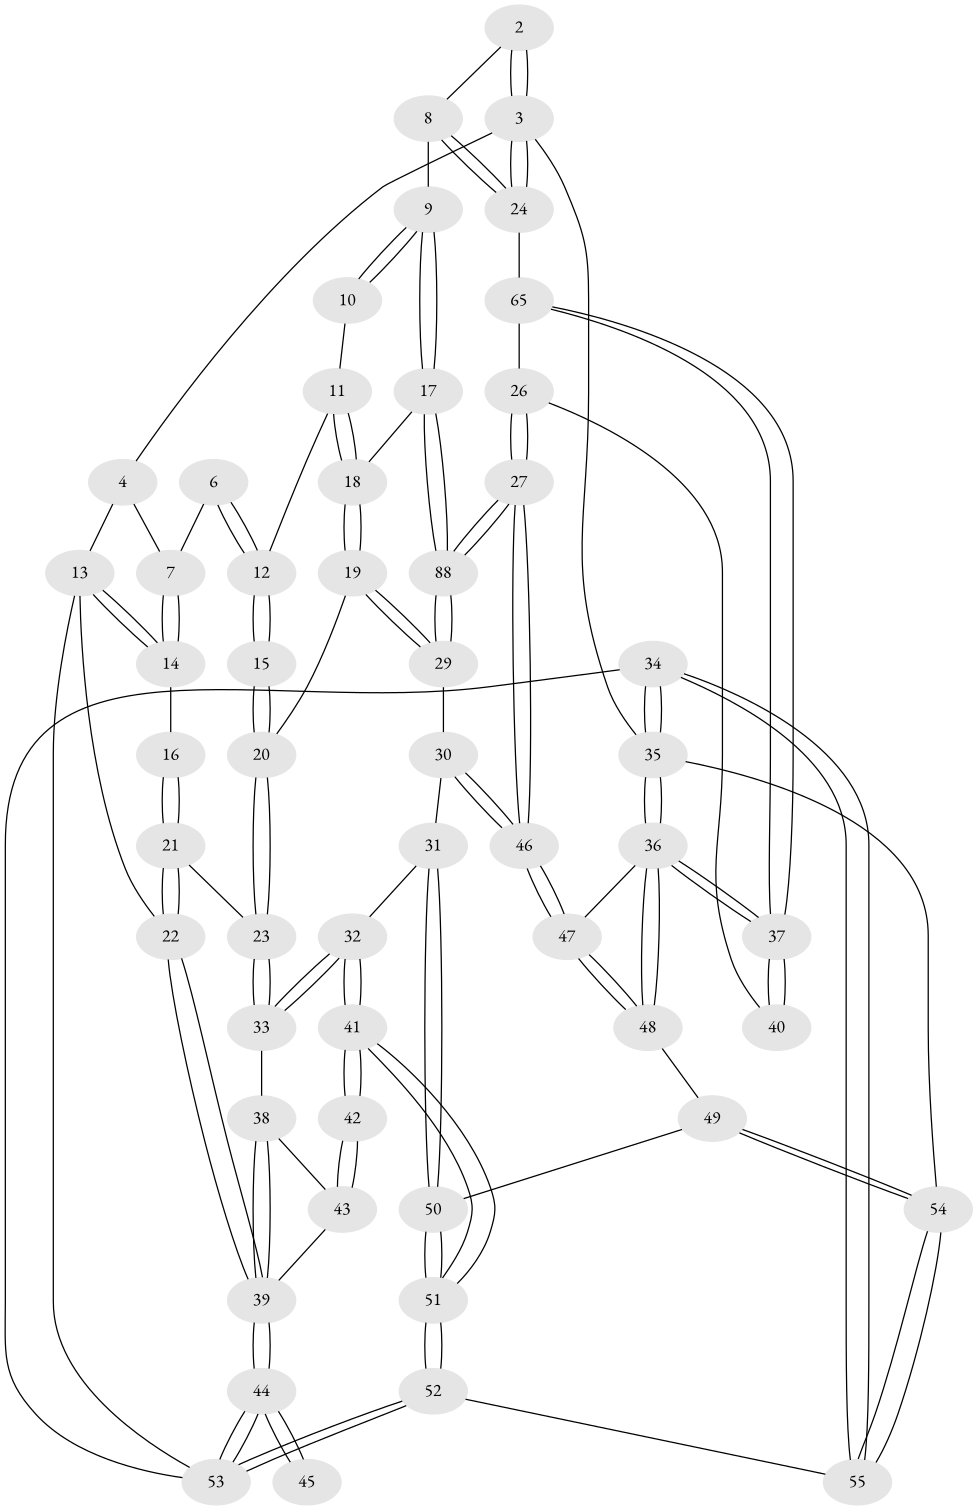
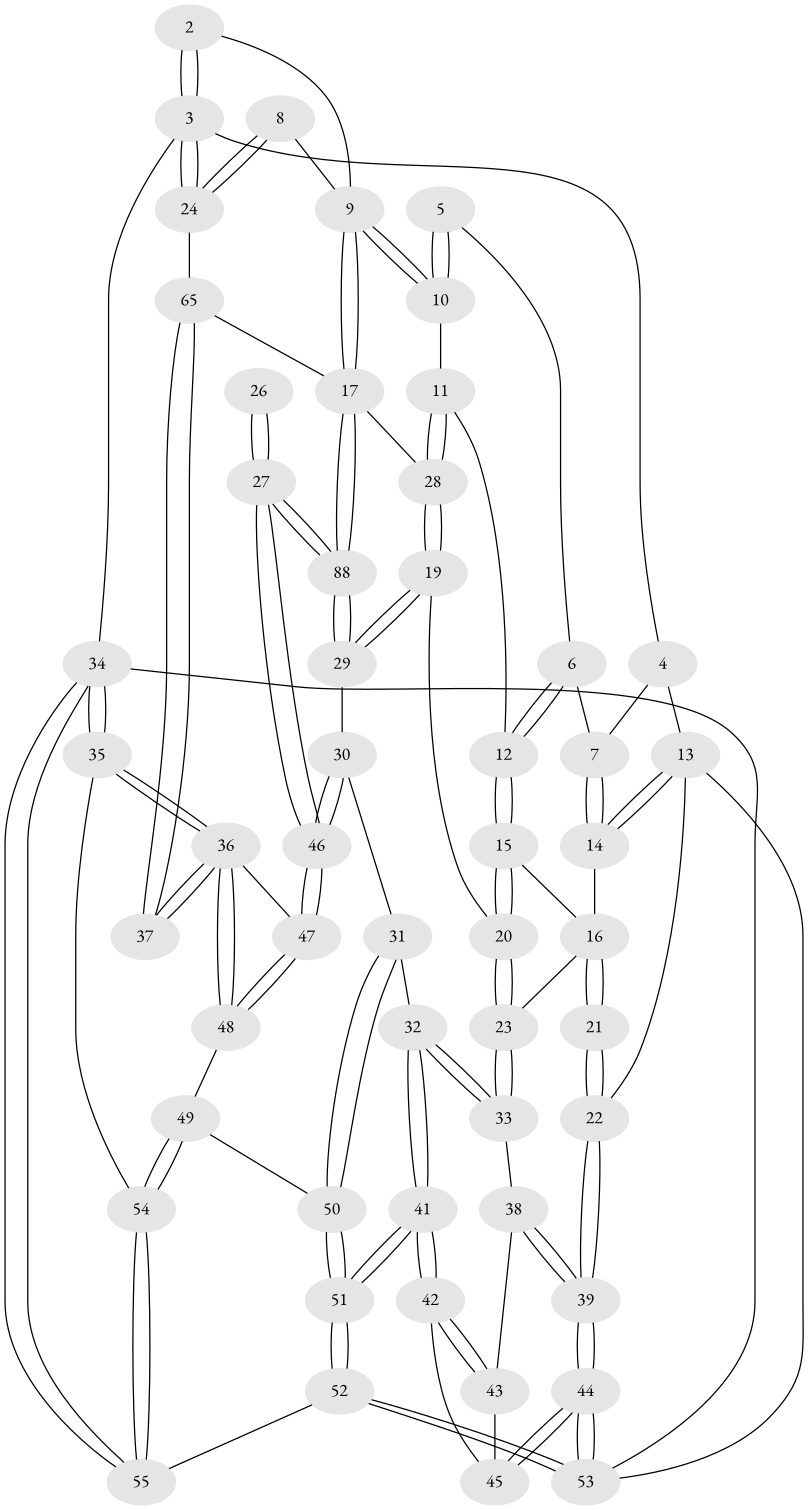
edge "2" -- "8": now "2" -- "9"
node "5": added
edge "65" -- "26": now "65" -- "17"
edge "3" -- "35": now "3" -- "34"
node "18": label "18" -> "28"
edge "21" -- "23": now "16" -- "23"
edge "15" -- "16": added
node "40": removed
edge "43" -- "39": now "43" -- "45"
edge "42" -- "45": added
